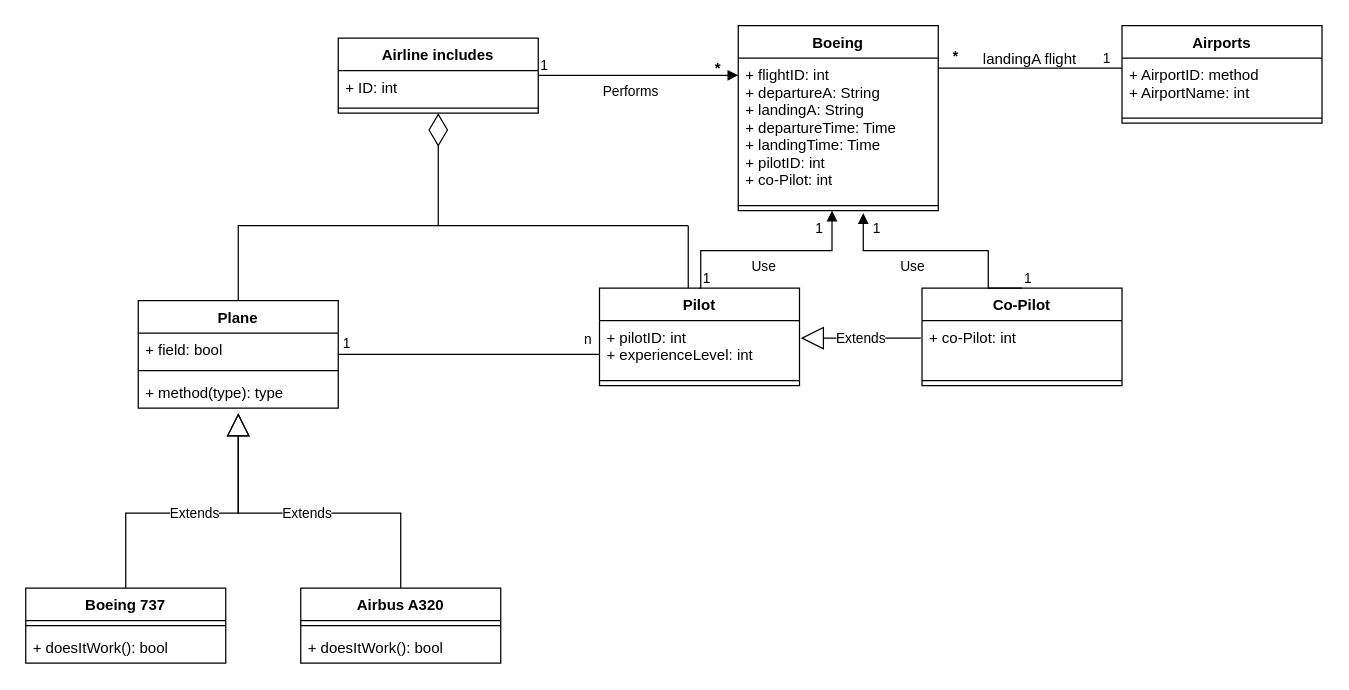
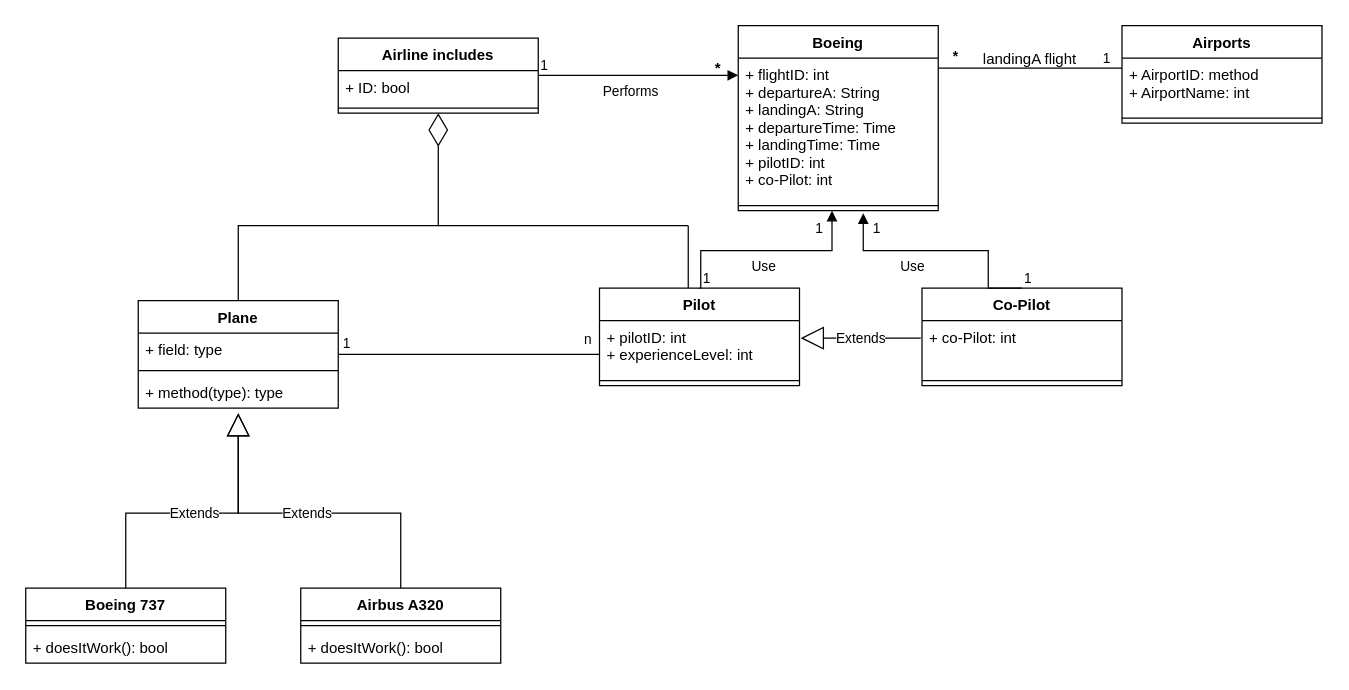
node "+ ID: int": label "+ ID: int" -> "+ ID: bool"
node "+ field: bool": label "+ field: bool" -> "+ field: type"
